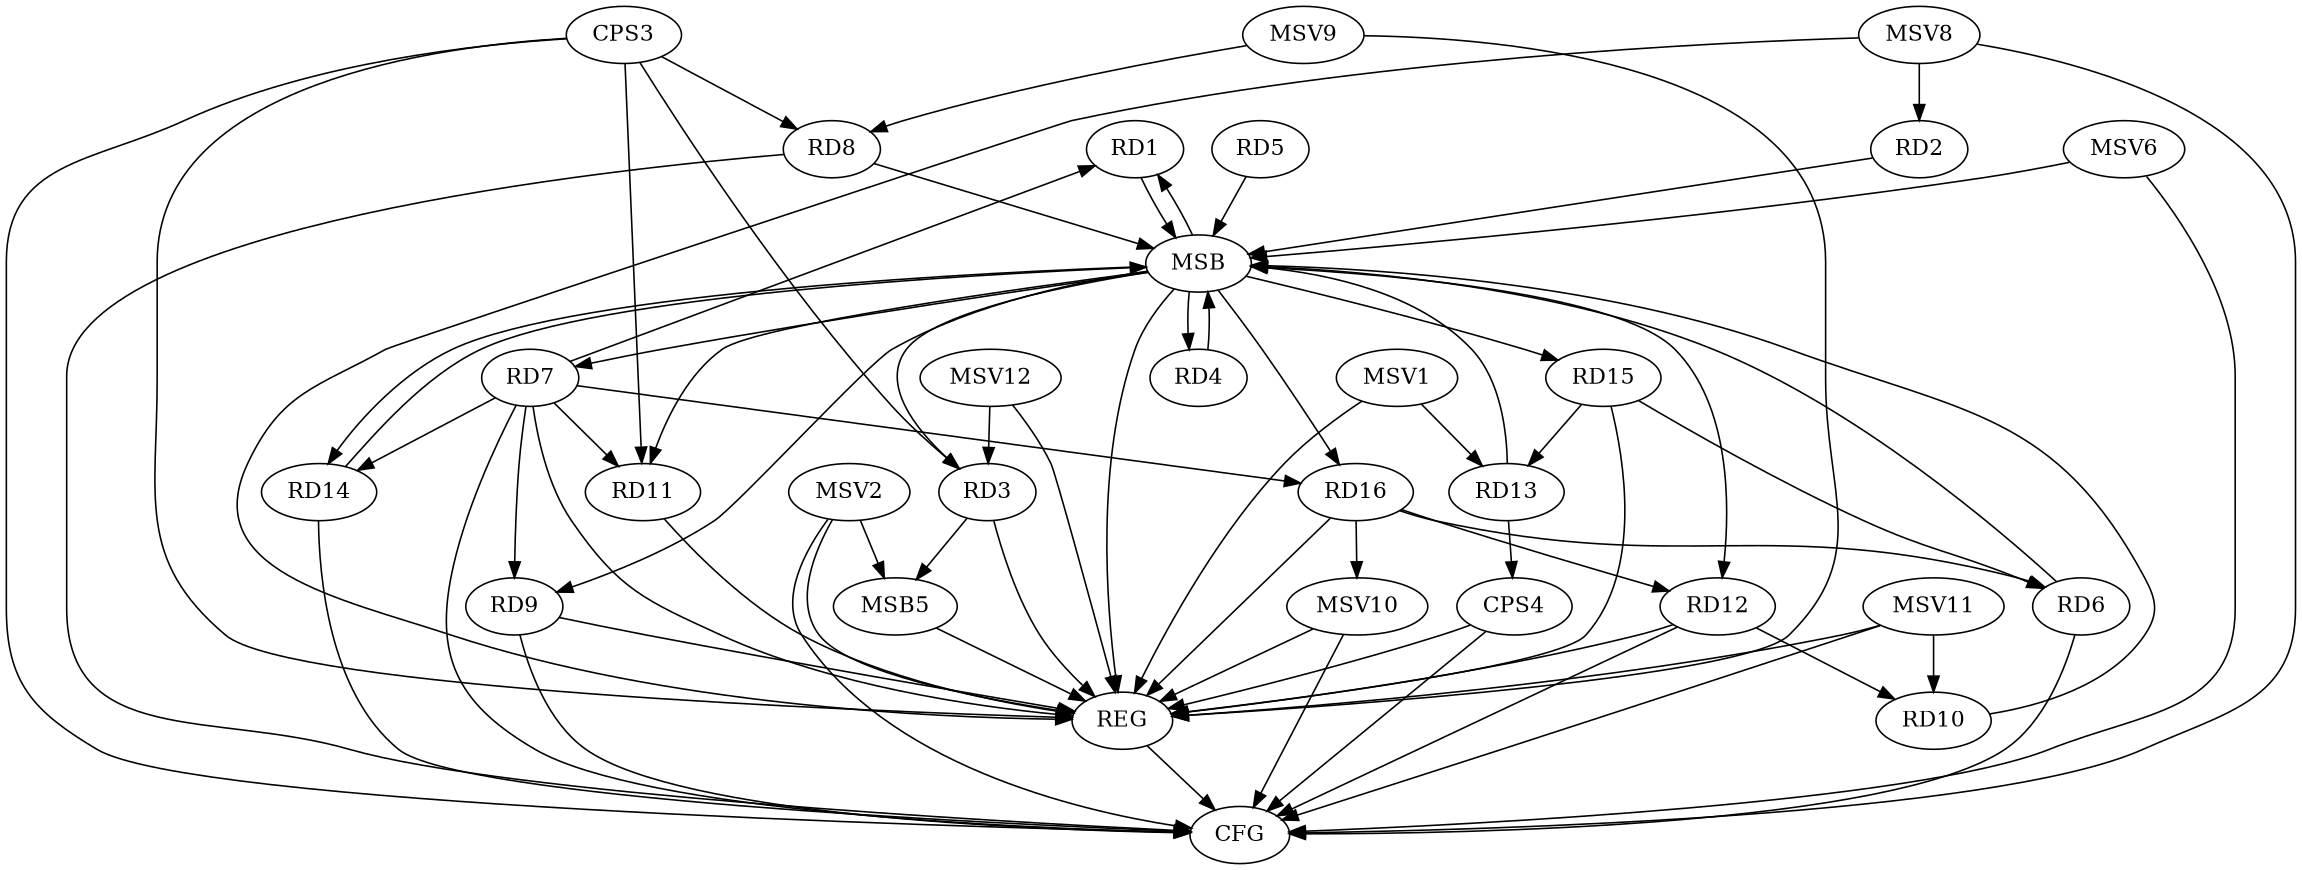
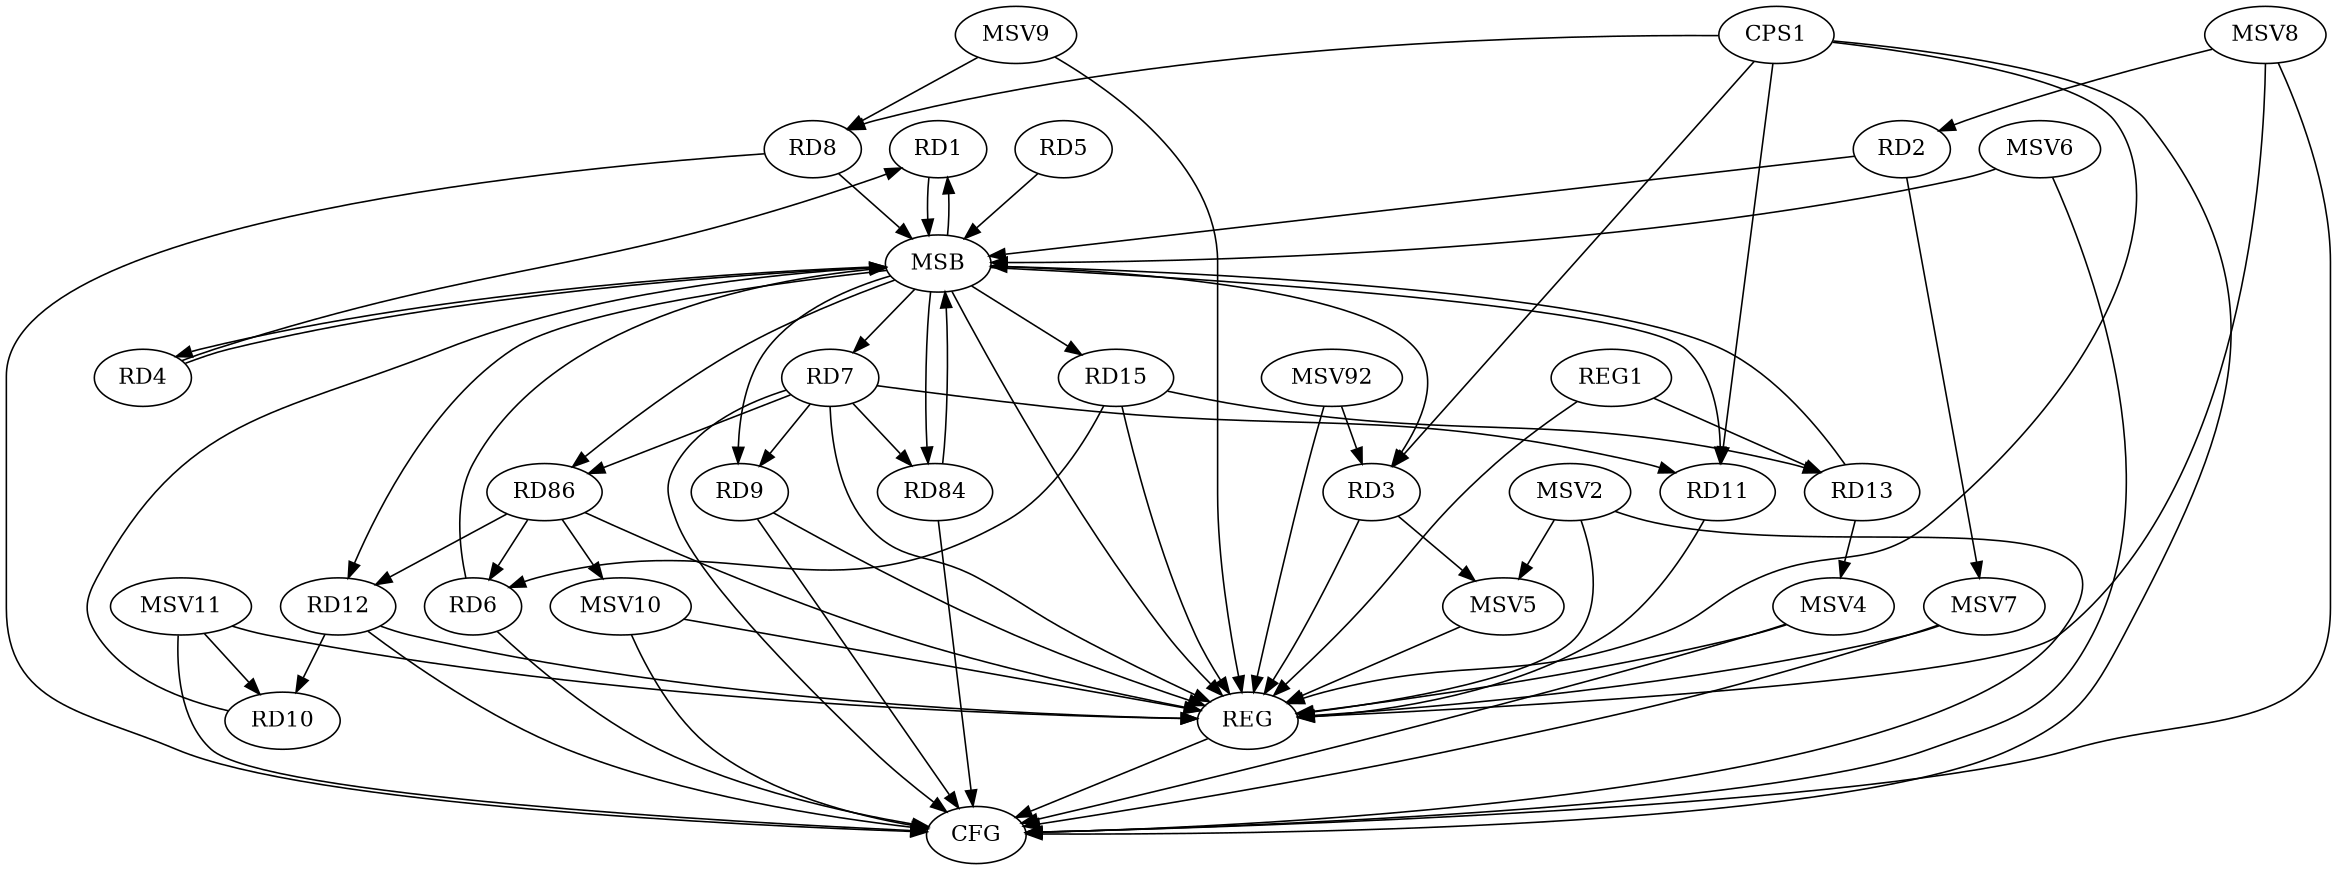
node "CPS3": label "CPS3" -> "CPS1"
edge "RD7" -> "RD1": now "RD4" -> "RD1"
node "MSV12": label "MSV12" -> "MSV92"
node "MSV1": label "MSV1" -> "REG1"
node "RD14": label "RD14" -> "RD84"
node "RD16": label "RD16" -> "RD86"
node "MSB5": label "MSB5" -> "MSV5"
node "CPS4": label "CPS4" -> "MSV4"
node "MSV7": added
